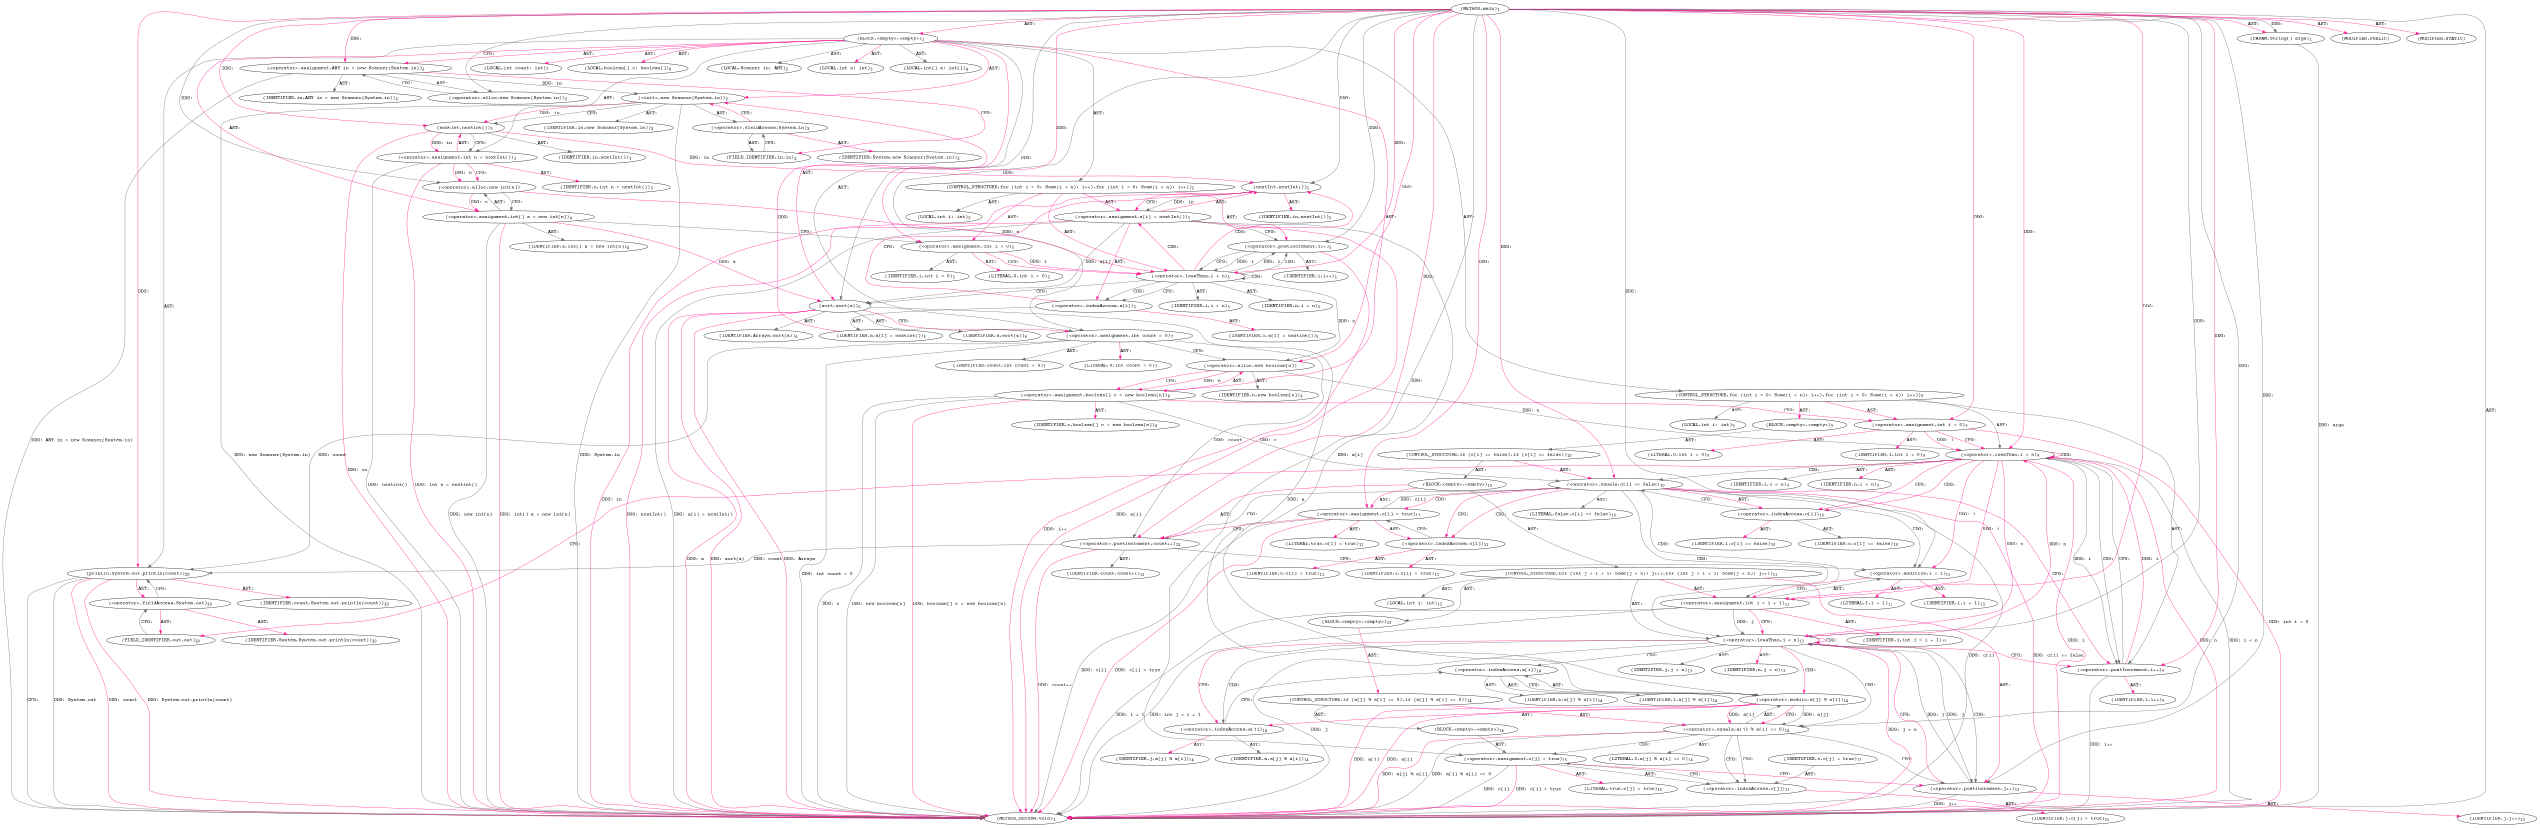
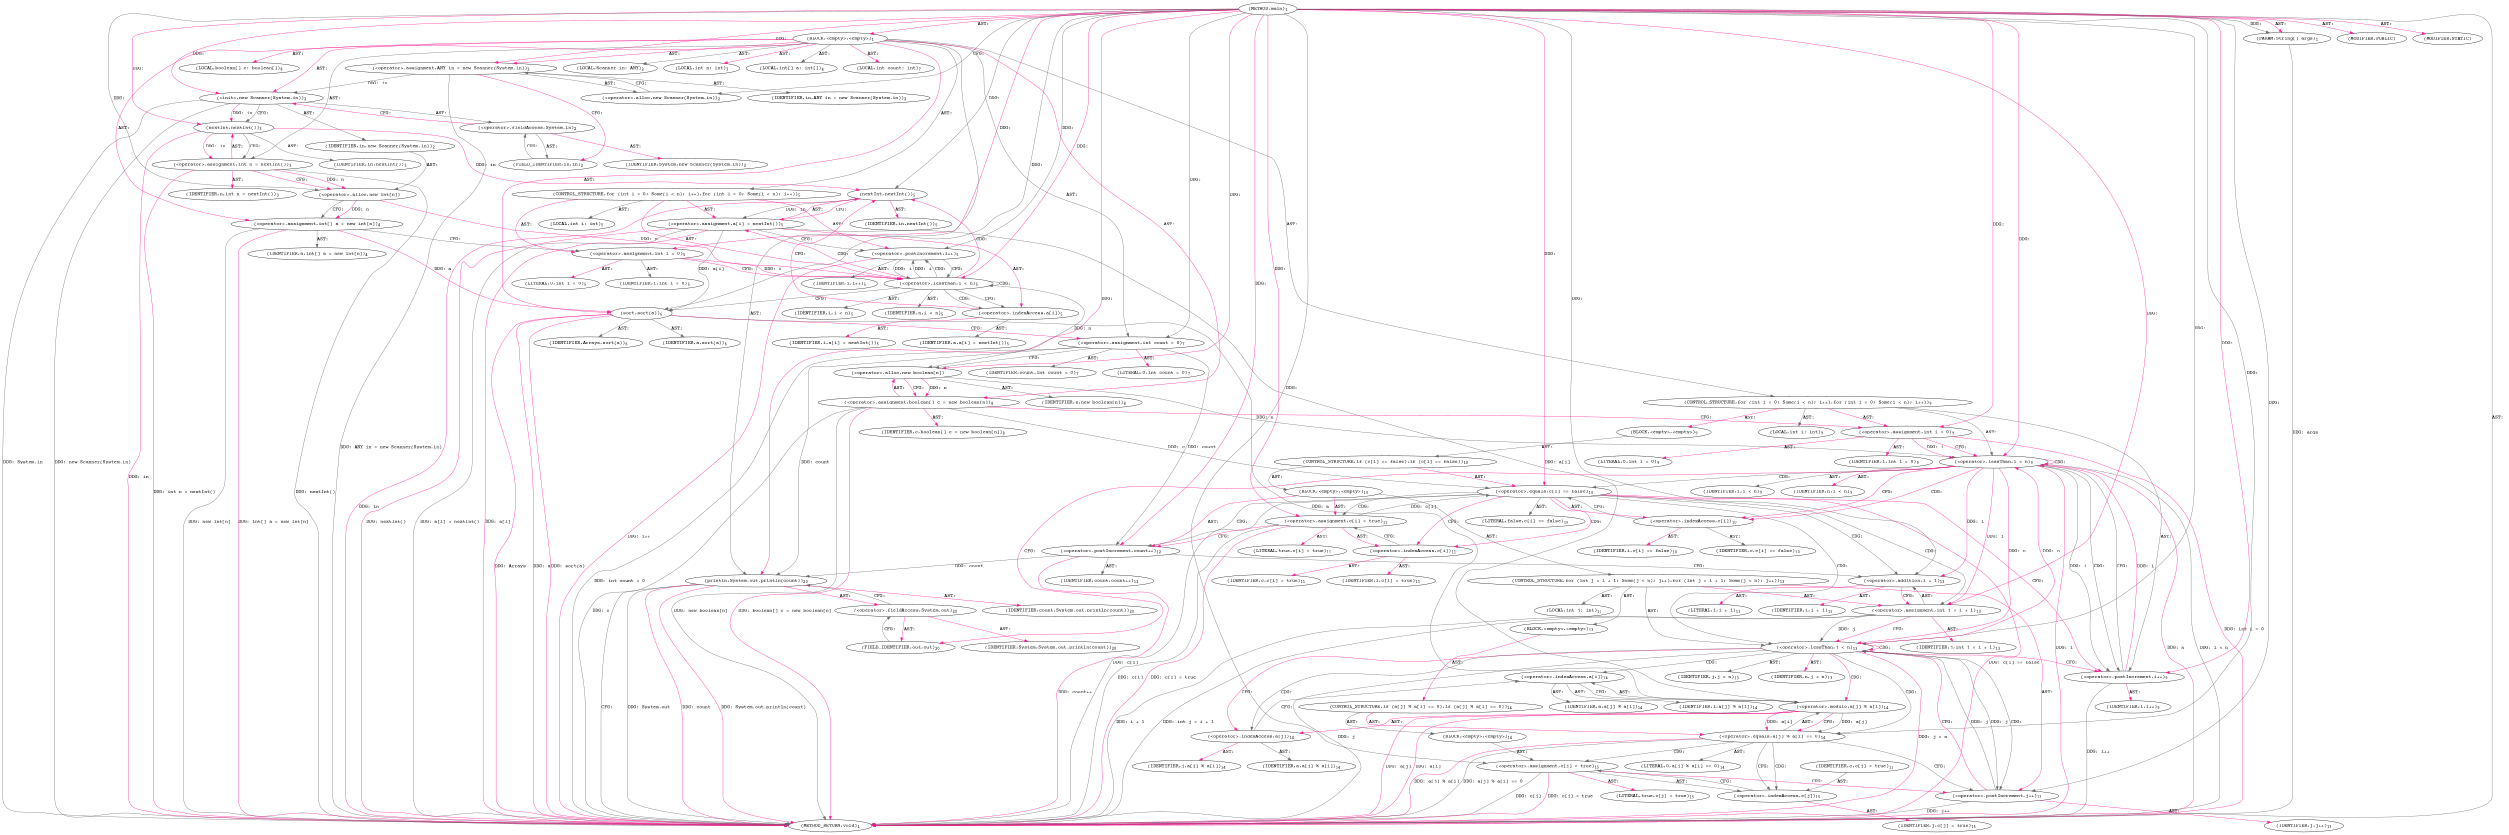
edge "(IDENTIFIER,a,a[i] = nextInt())" -> "(<init>,new Scanner(System.in))": now "(METHOD,main)" -> "(<init>,new Scanner(System.in))"
edge "(<operator>.assignment,int[] a = new int[n])" -> "(<operator>.alloc,new int[n])": now "(IDENTIFIER,in,new Scanner(System.in))" -> "(<operator>.alloc,new int[n])"
edge "(<operator>.equals,c[i] == false)" -> "(<operator>.assignment,c[i] = true)": color deeppink -> gray40
